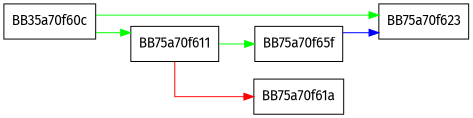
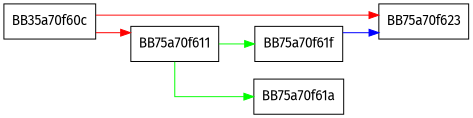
edge "BB35a70f60c" -> "BB75a70f623": color green -> red
edge "BB35a70f60c" -> "BB75a70f611": color green -> red
node "BB75a70f65f": label "BB75a70f65f" -> "BB75a70f61f"
edge "BB75a70f611" -> "BB75a70f61a": color red -> green
